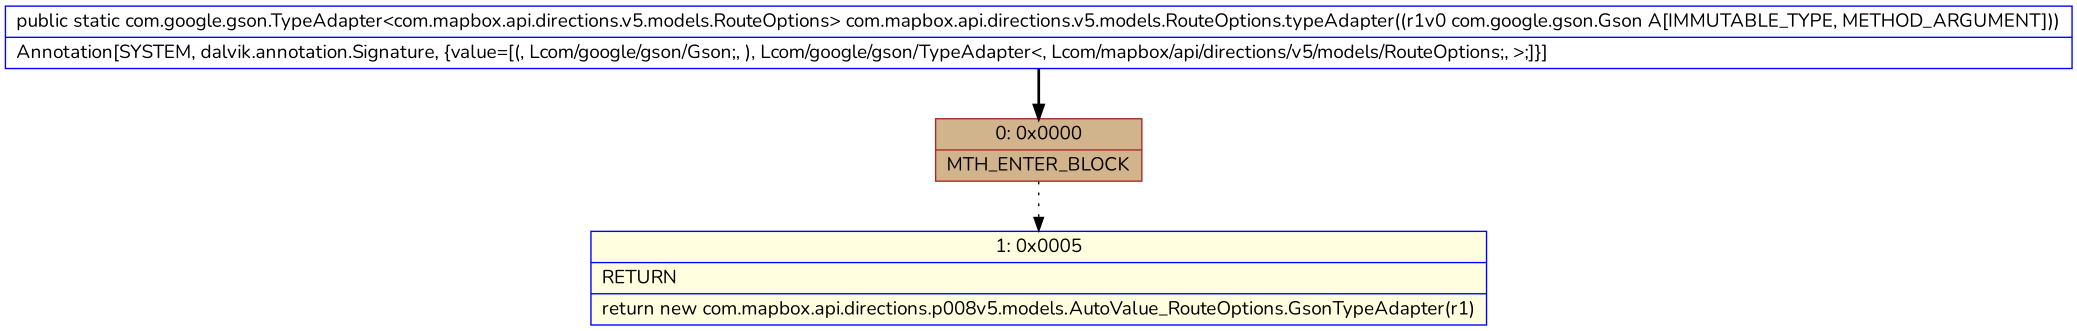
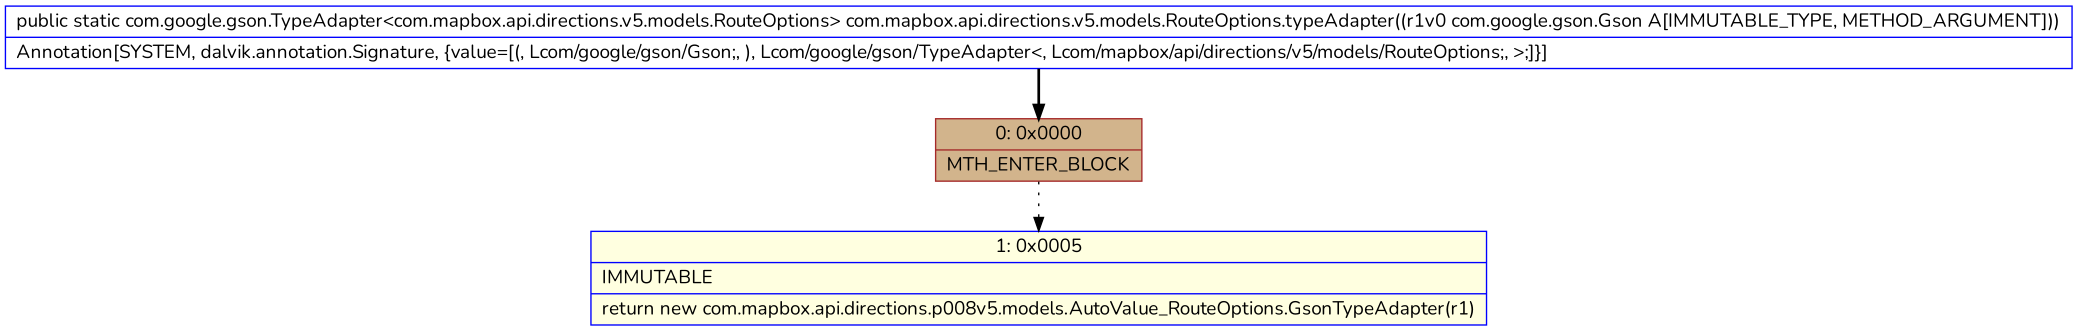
node "1: 0x0005": text "RETURN" -> "IMMUTABLE"
